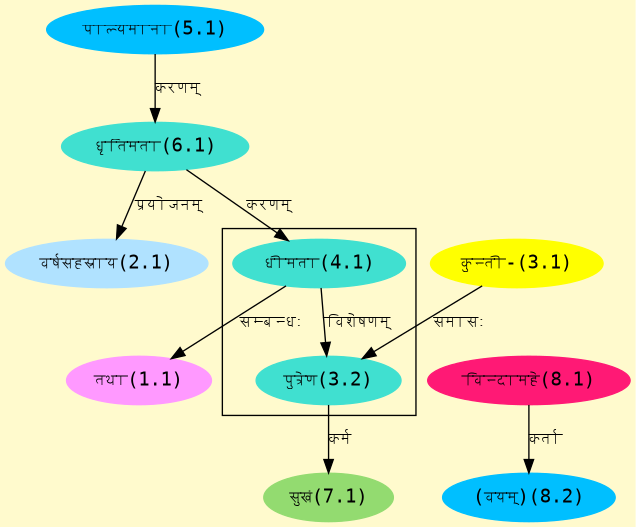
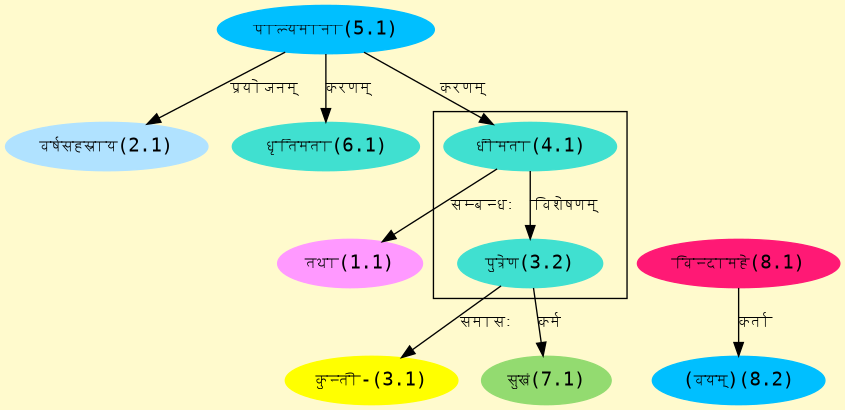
edge "धृतिमता(6.1)" -> "वर्षसहस्राय(2.1)": now "पाल्यमाना(5.1)" -> "वर्षसहस्राय(2.1)"
edge "धृतिमता(6.1)" -> "धीमता(4.1)": now "पाल्यमाना(5.1)" -> "धीमता(4.1)"
edge "कुन्ती-(3.1)" -> "पुत्रेण(3.2)": reversed
